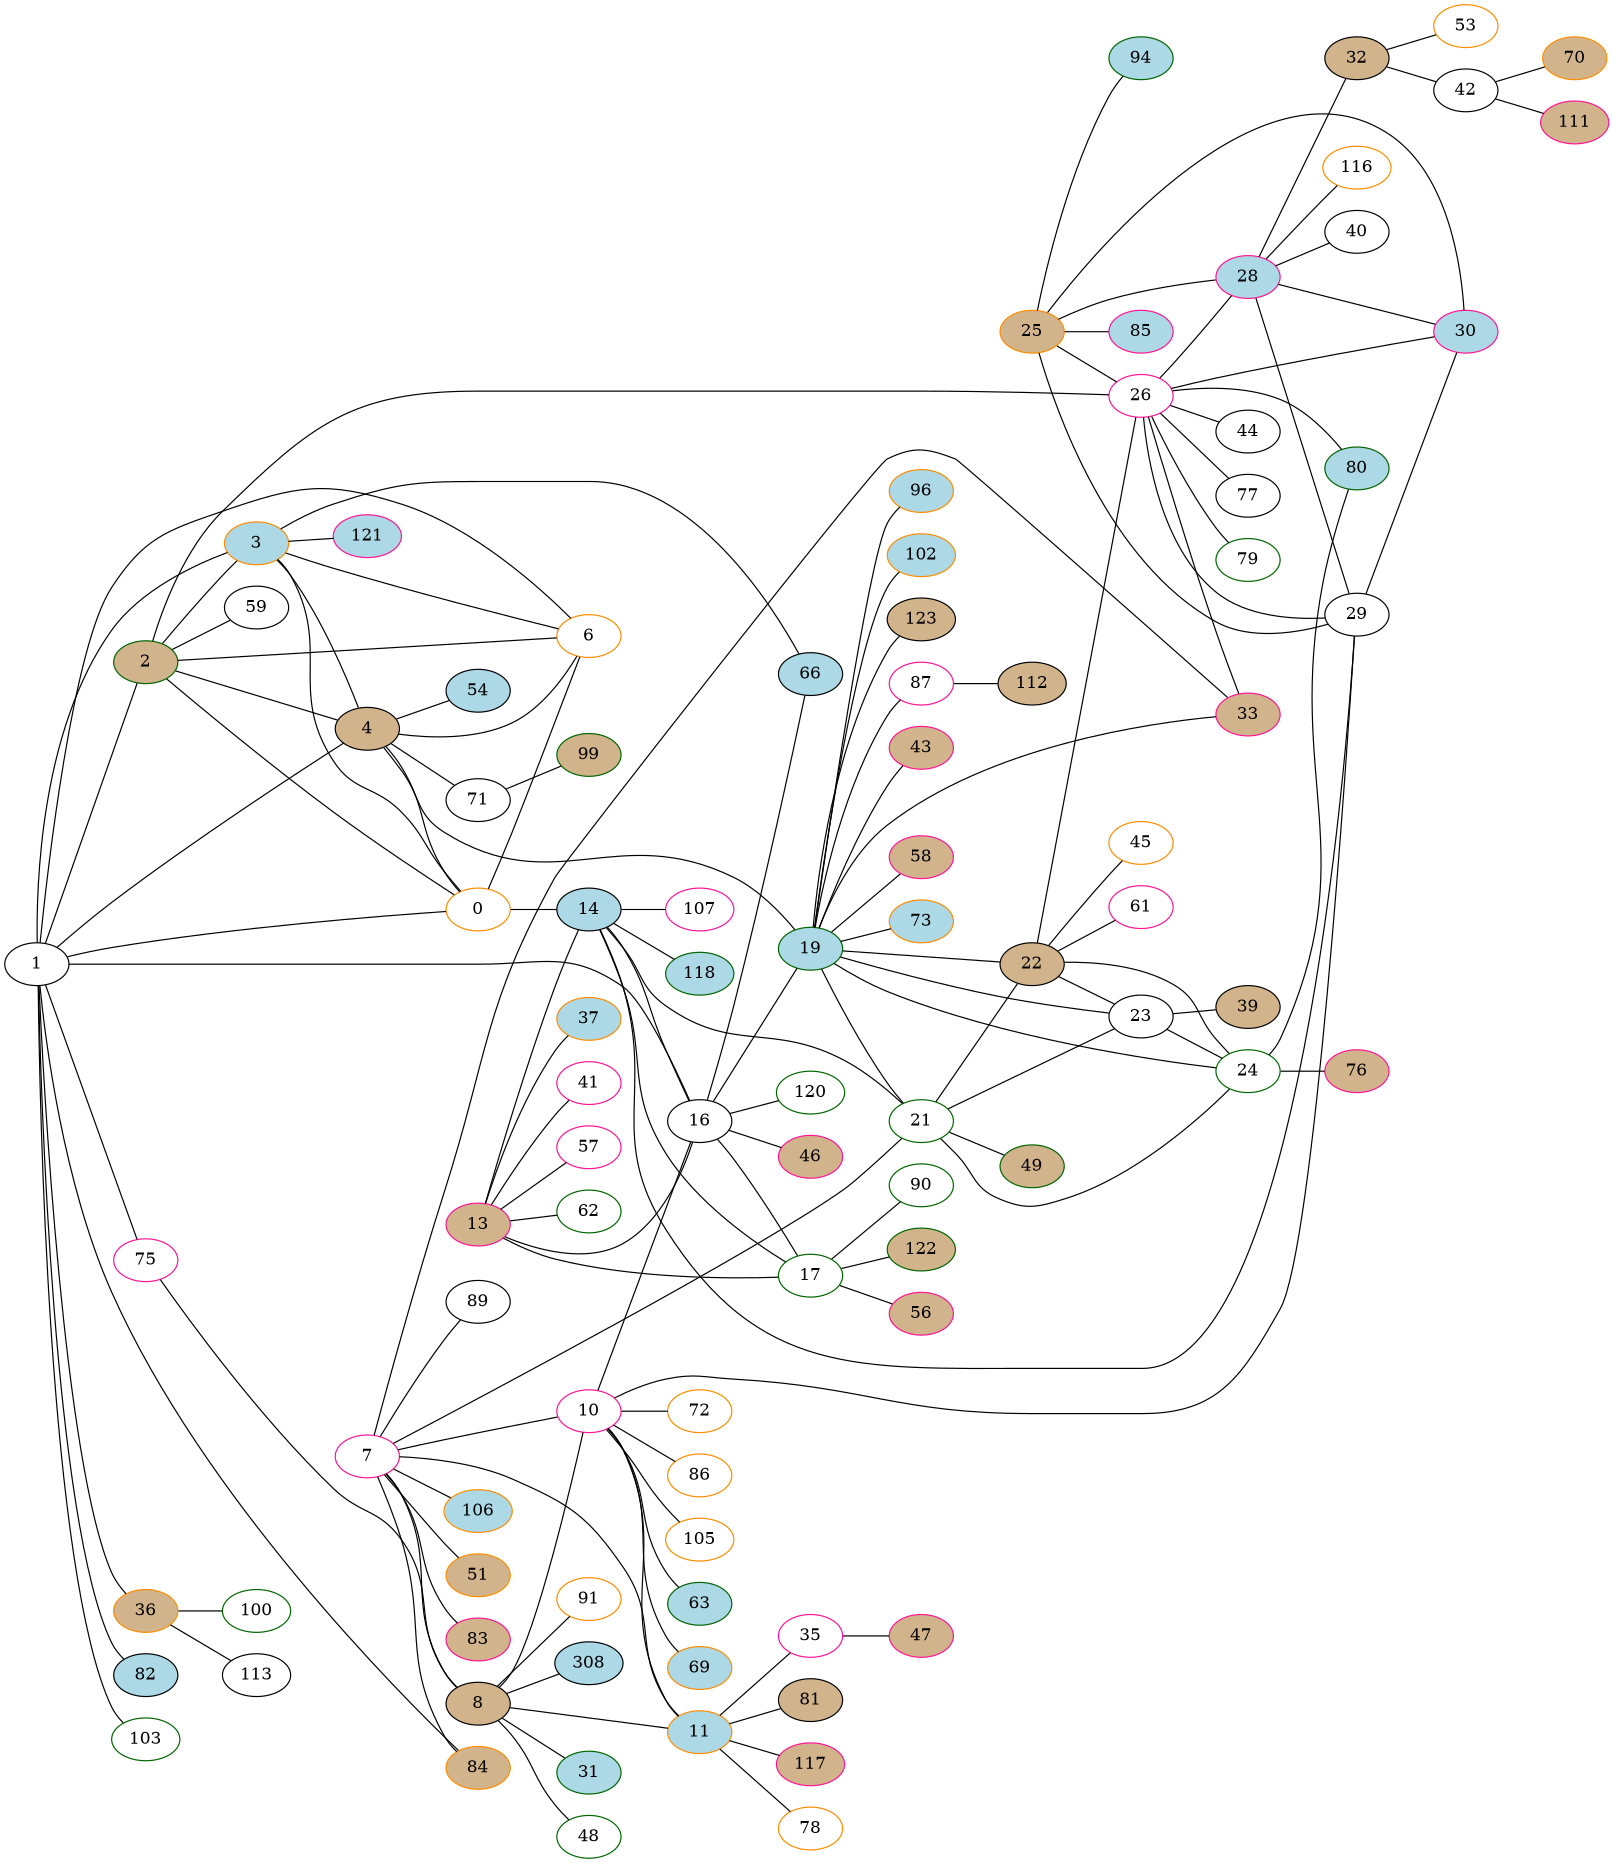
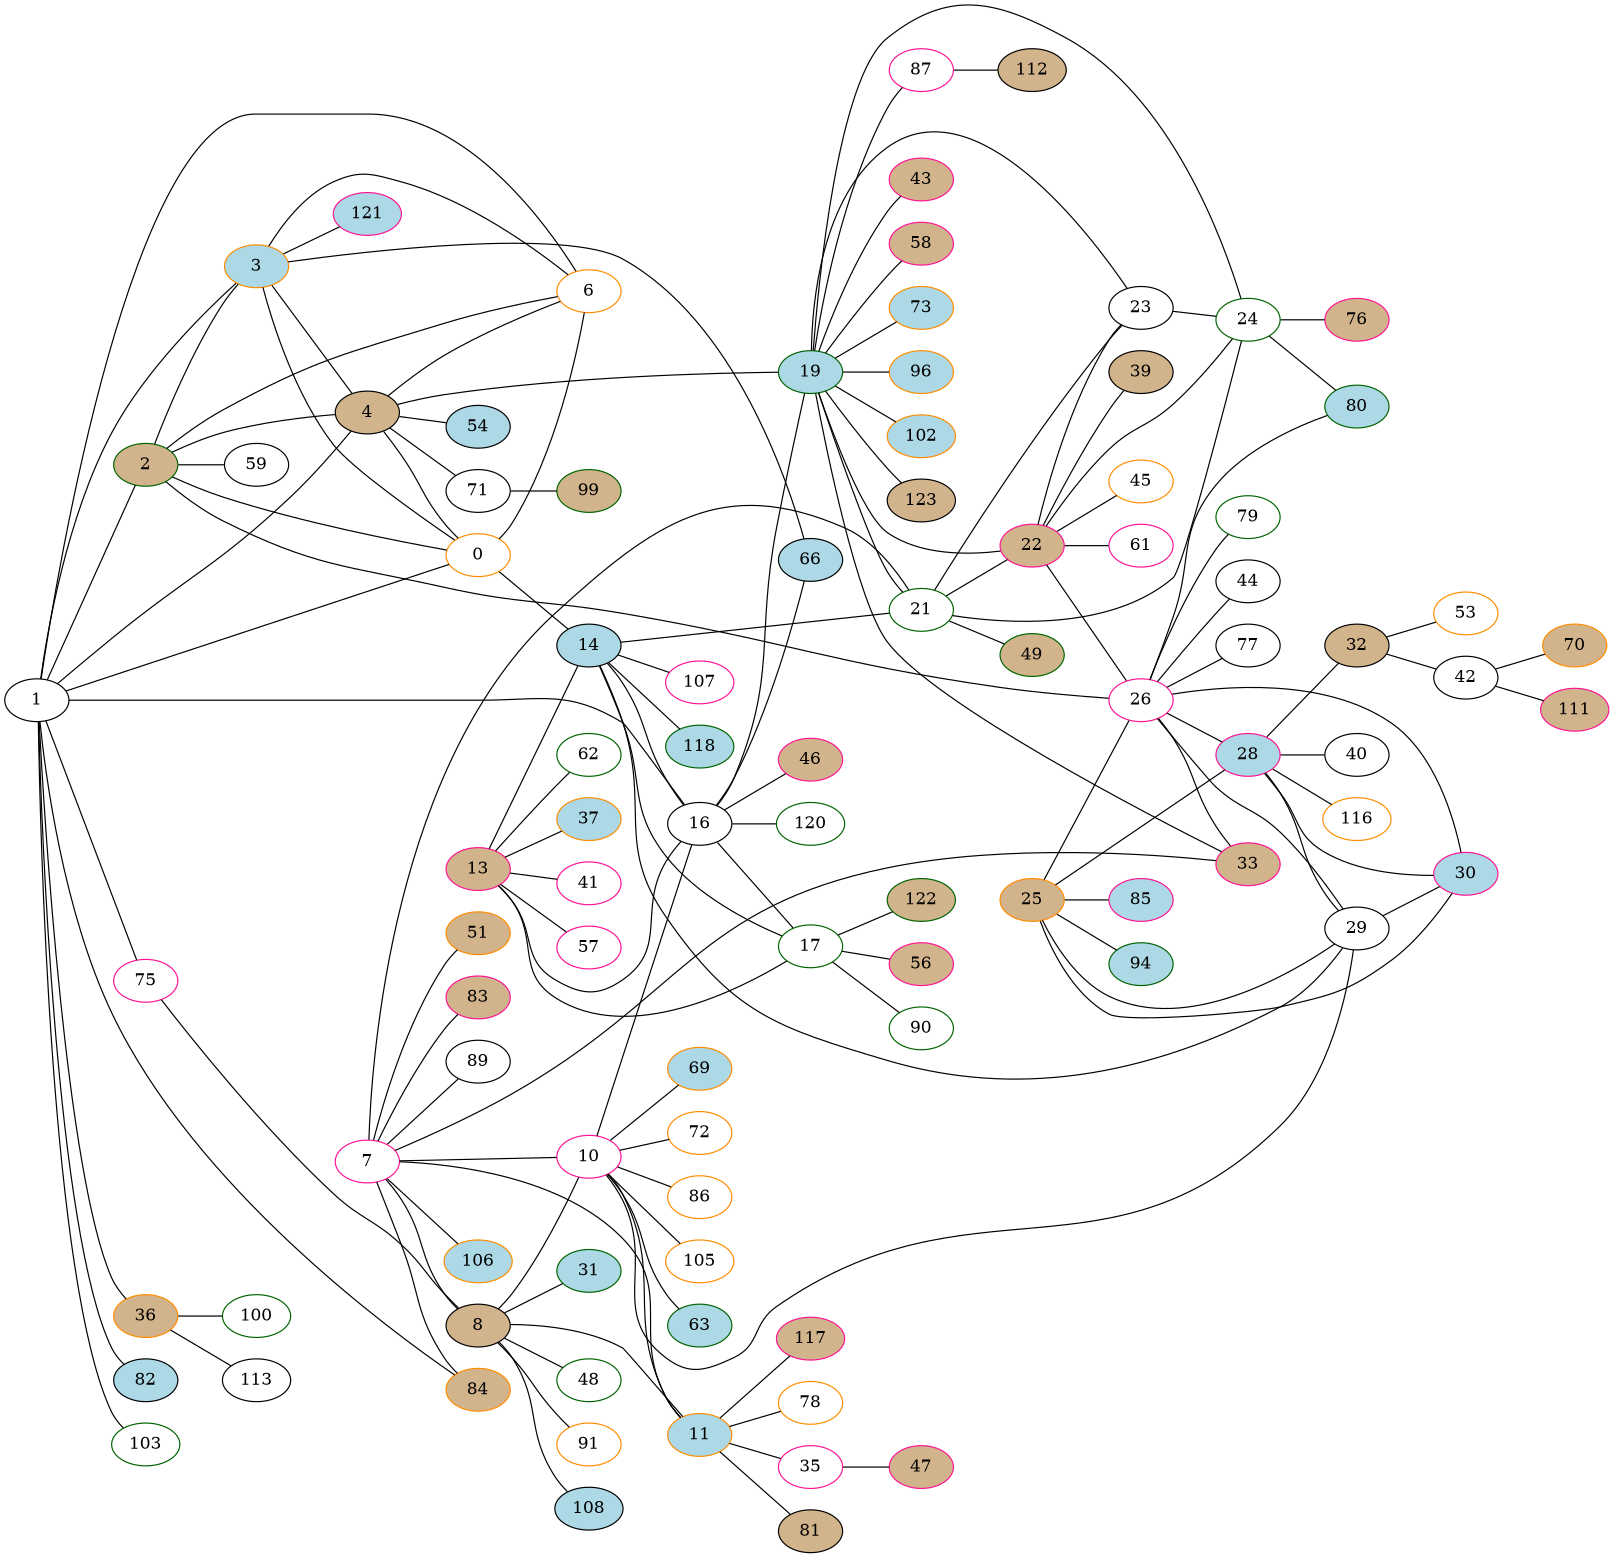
node "22": color black -> deeppink
edge "39" -- "23": now "39" -- "22"
node "308": label "308" -> "108"
